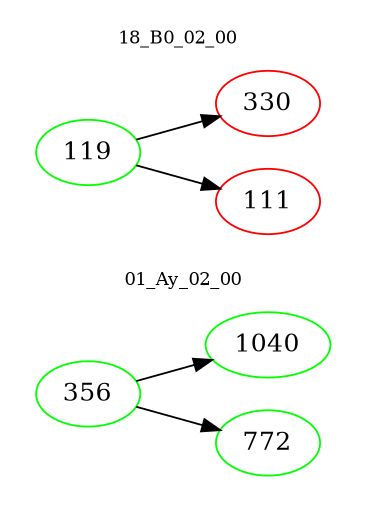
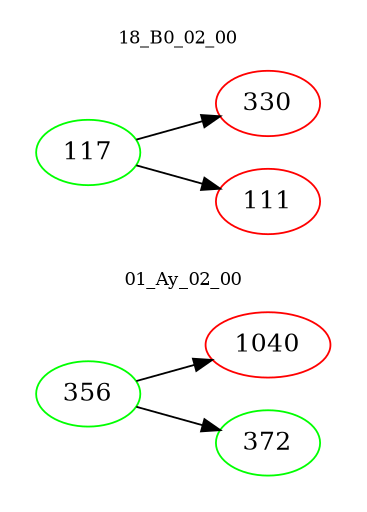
node "119": label "119" -> "117"
node "1040": color green -> red
node "772": label "772" -> "372"
